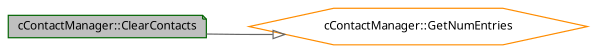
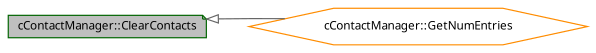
edge "cContactManager::ClearContacts" -> "cContactManager::GetNumEntries": reversed
